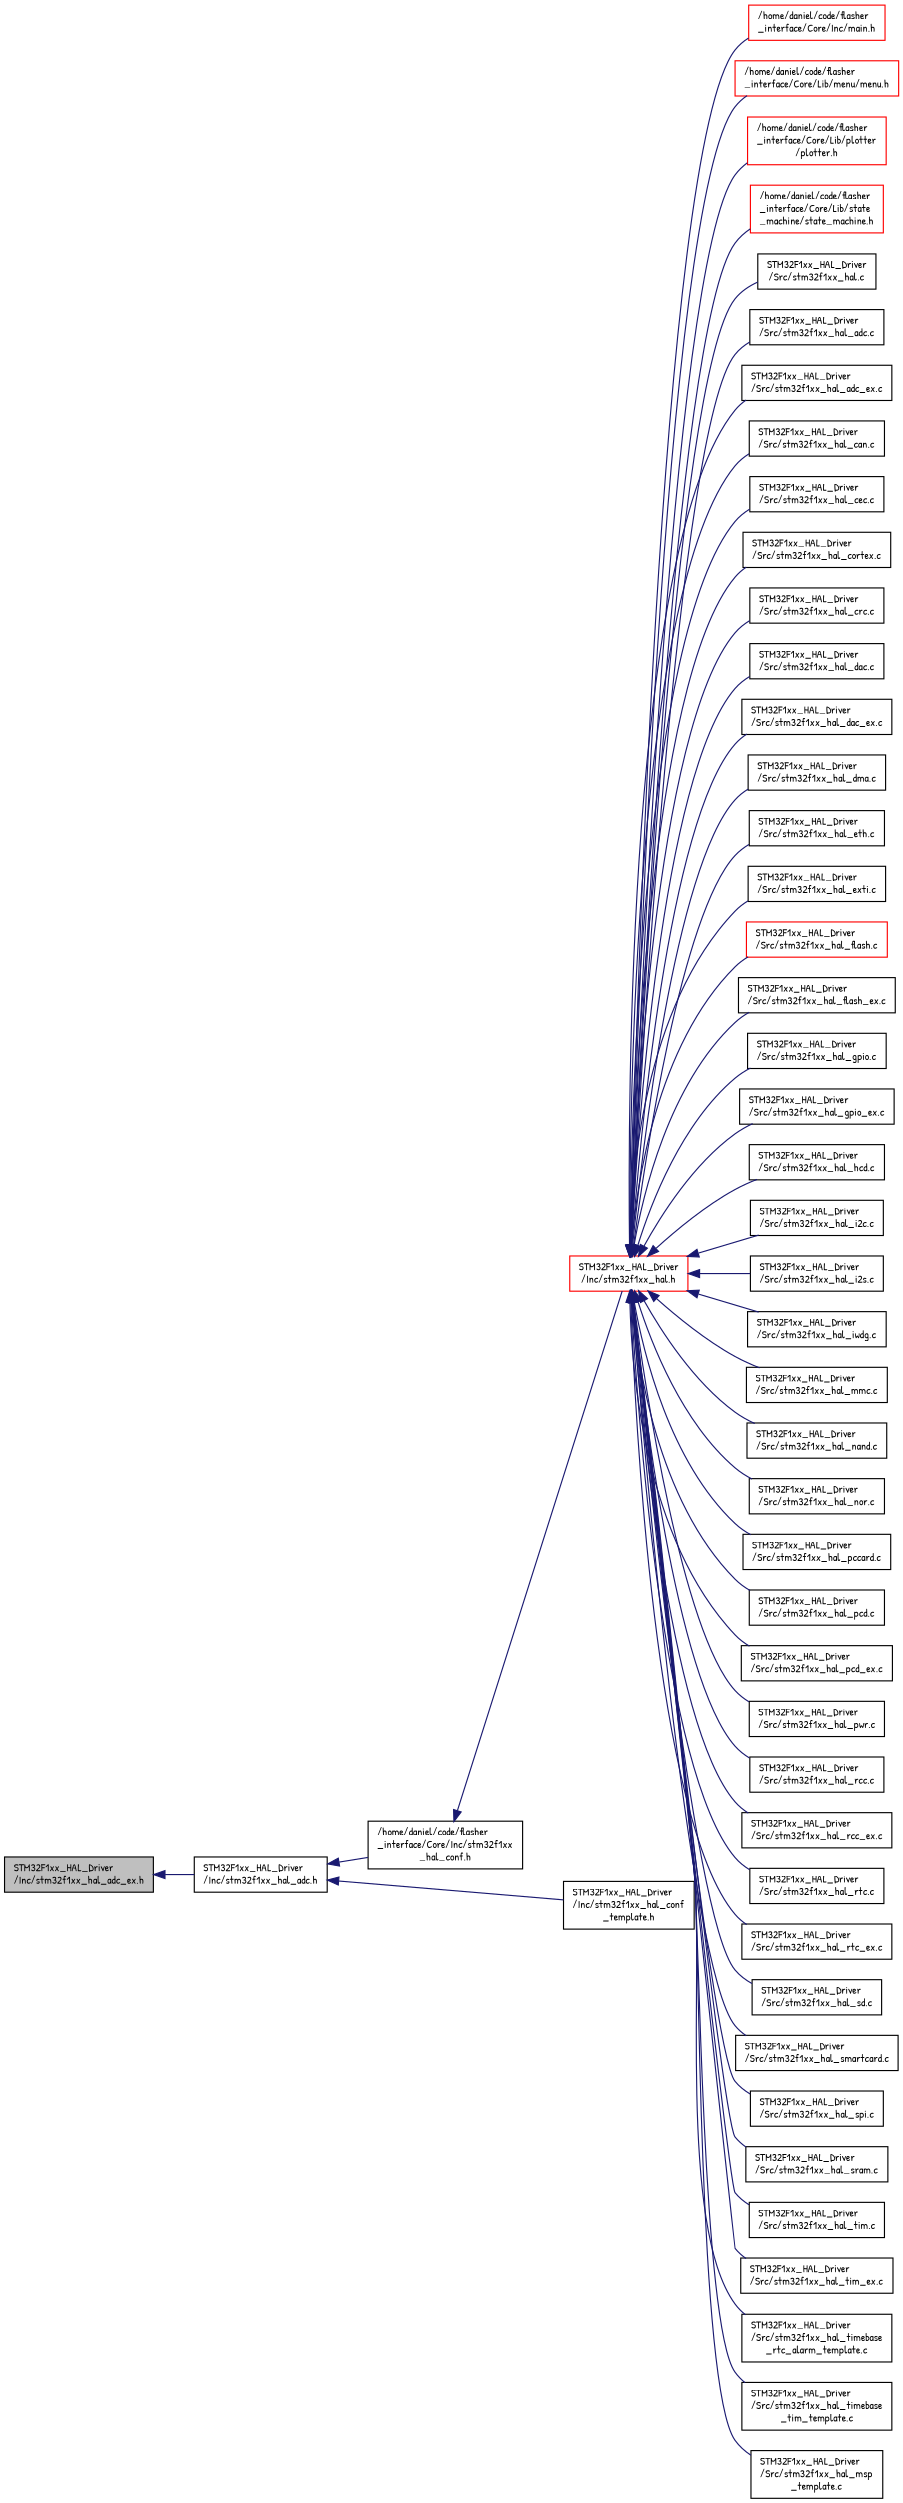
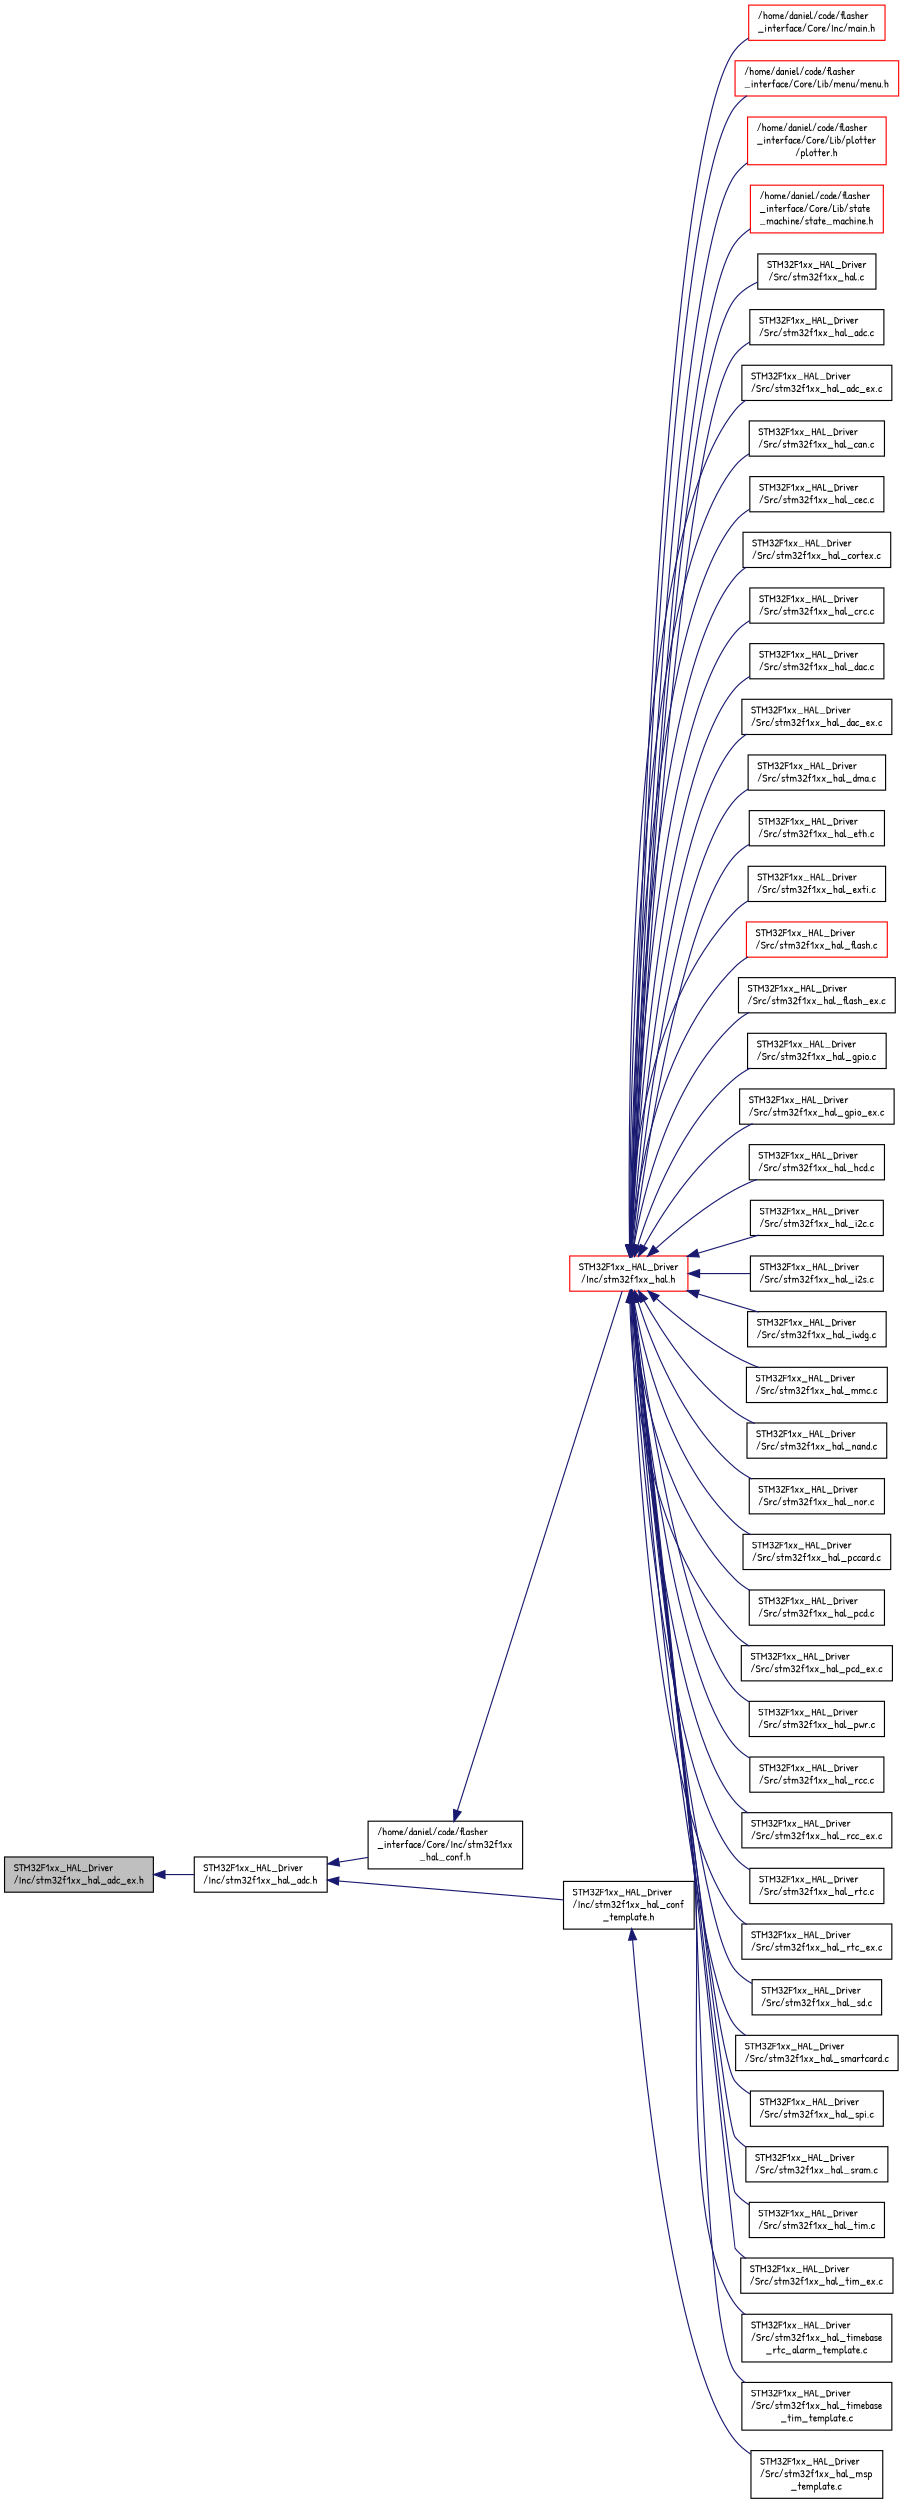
edge "STM32F1xx_HAL_Driver /Src/stm32f1xx_hal_msp _template.c" -> "STM32F1xx_HAL_Driver /Inc/stm32f1xx_hal.h": now "STM32F1xx_HAL_Driver /Src/stm32f1xx_hal_msp _template.c" -> "STM32F1xx_HAL_Driver /Inc/stm32f1xx_hal_conf _template.h"
